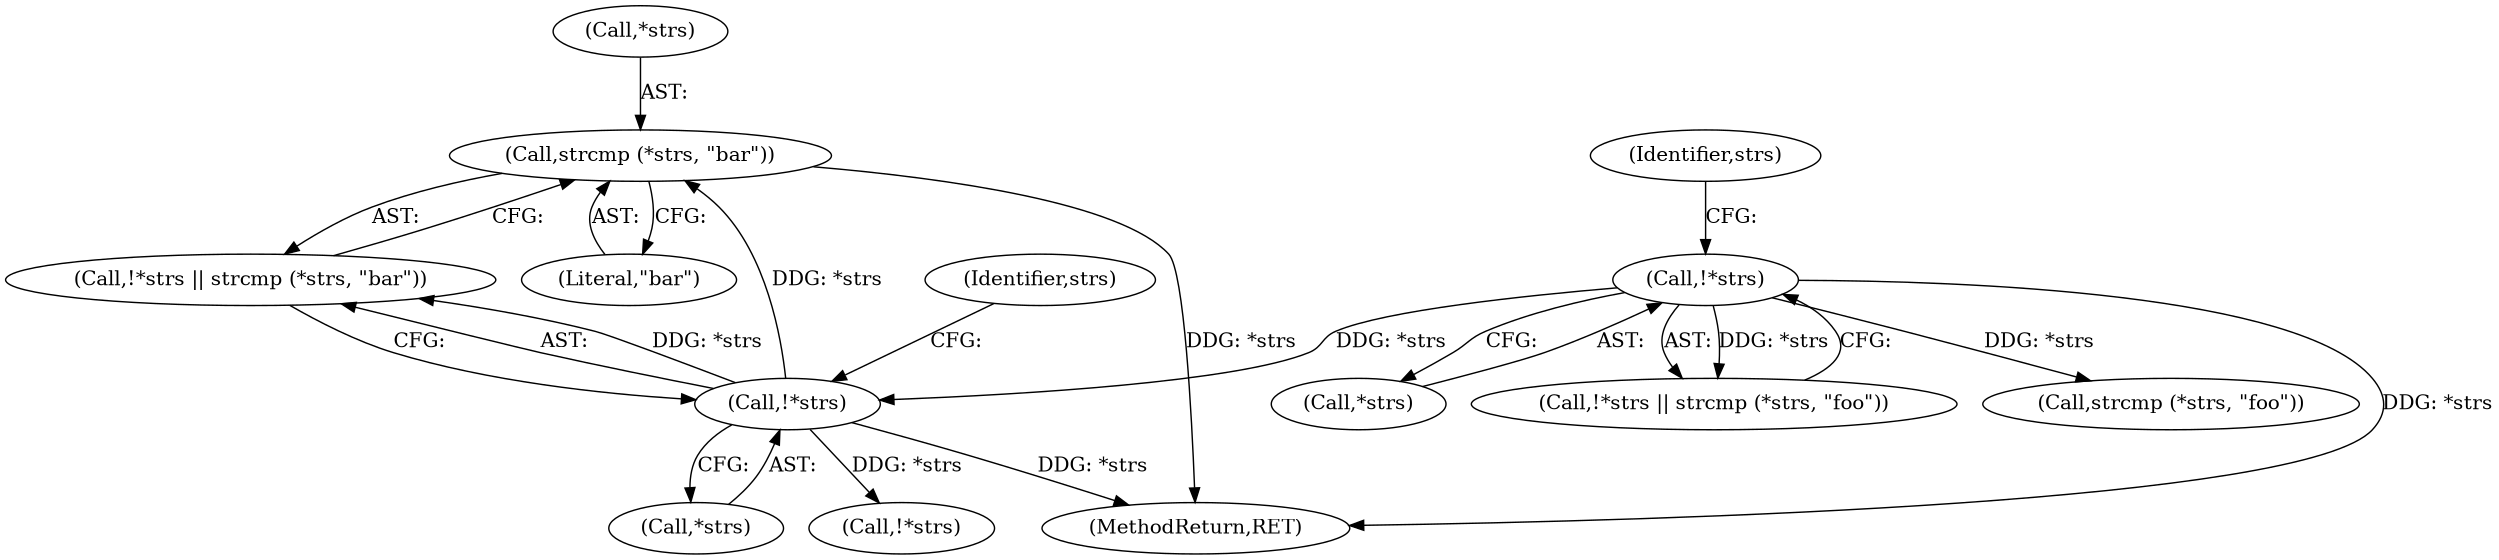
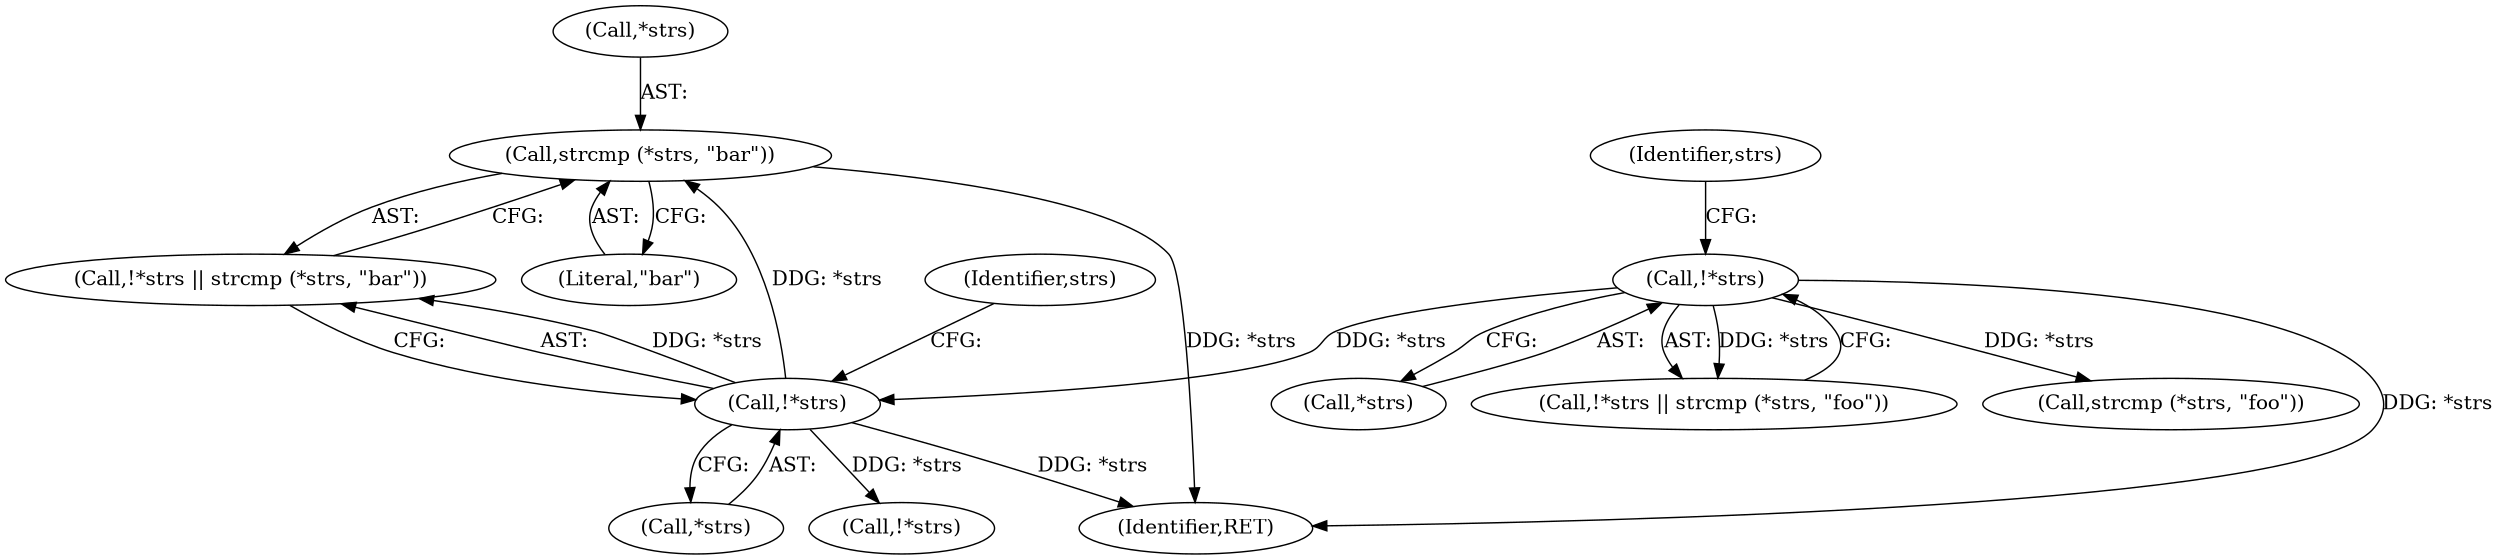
node "(MethodReturn,RET)": label "(MethodReturn,RET)" -> "(Identifier,RET)"
